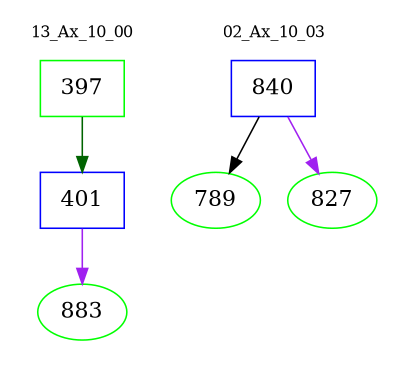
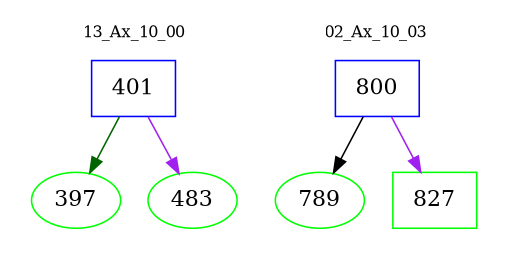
node "397": shape box -> ellipse
node "840": label "840" -> "800"
edge "397" -> "401": reversed
node "827": shape ellipse -> box
node "883": label "883" -> "483"
